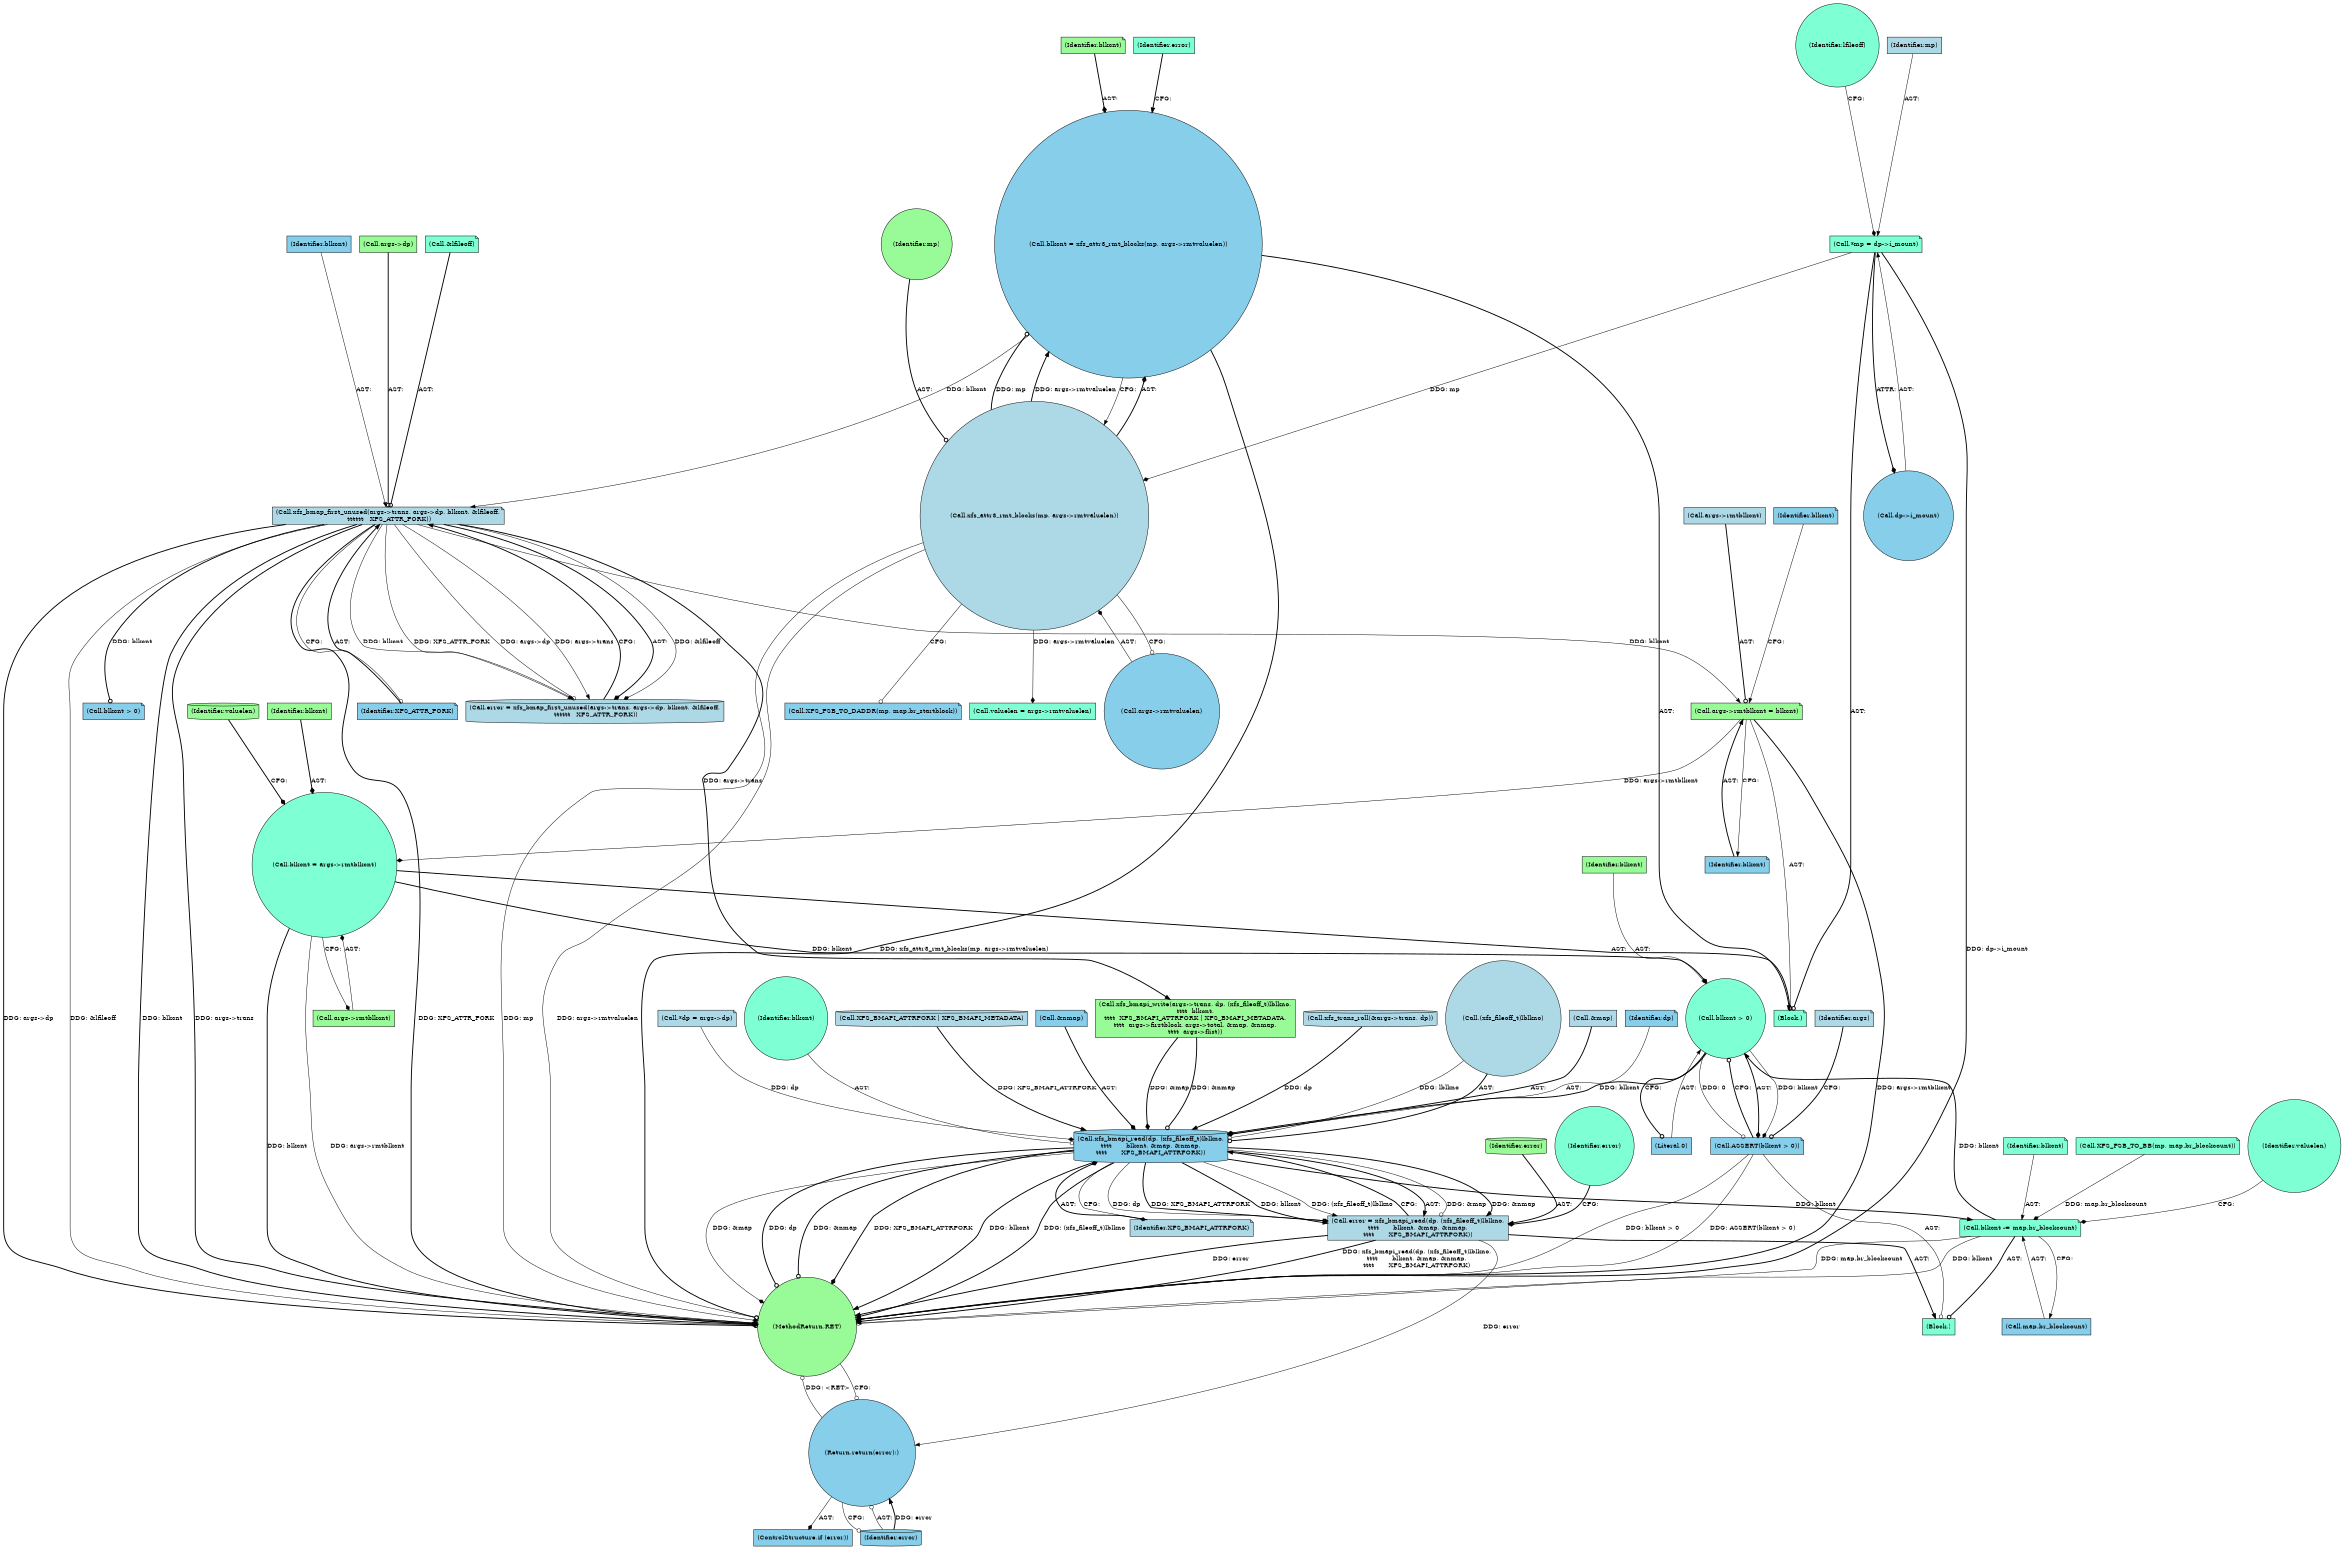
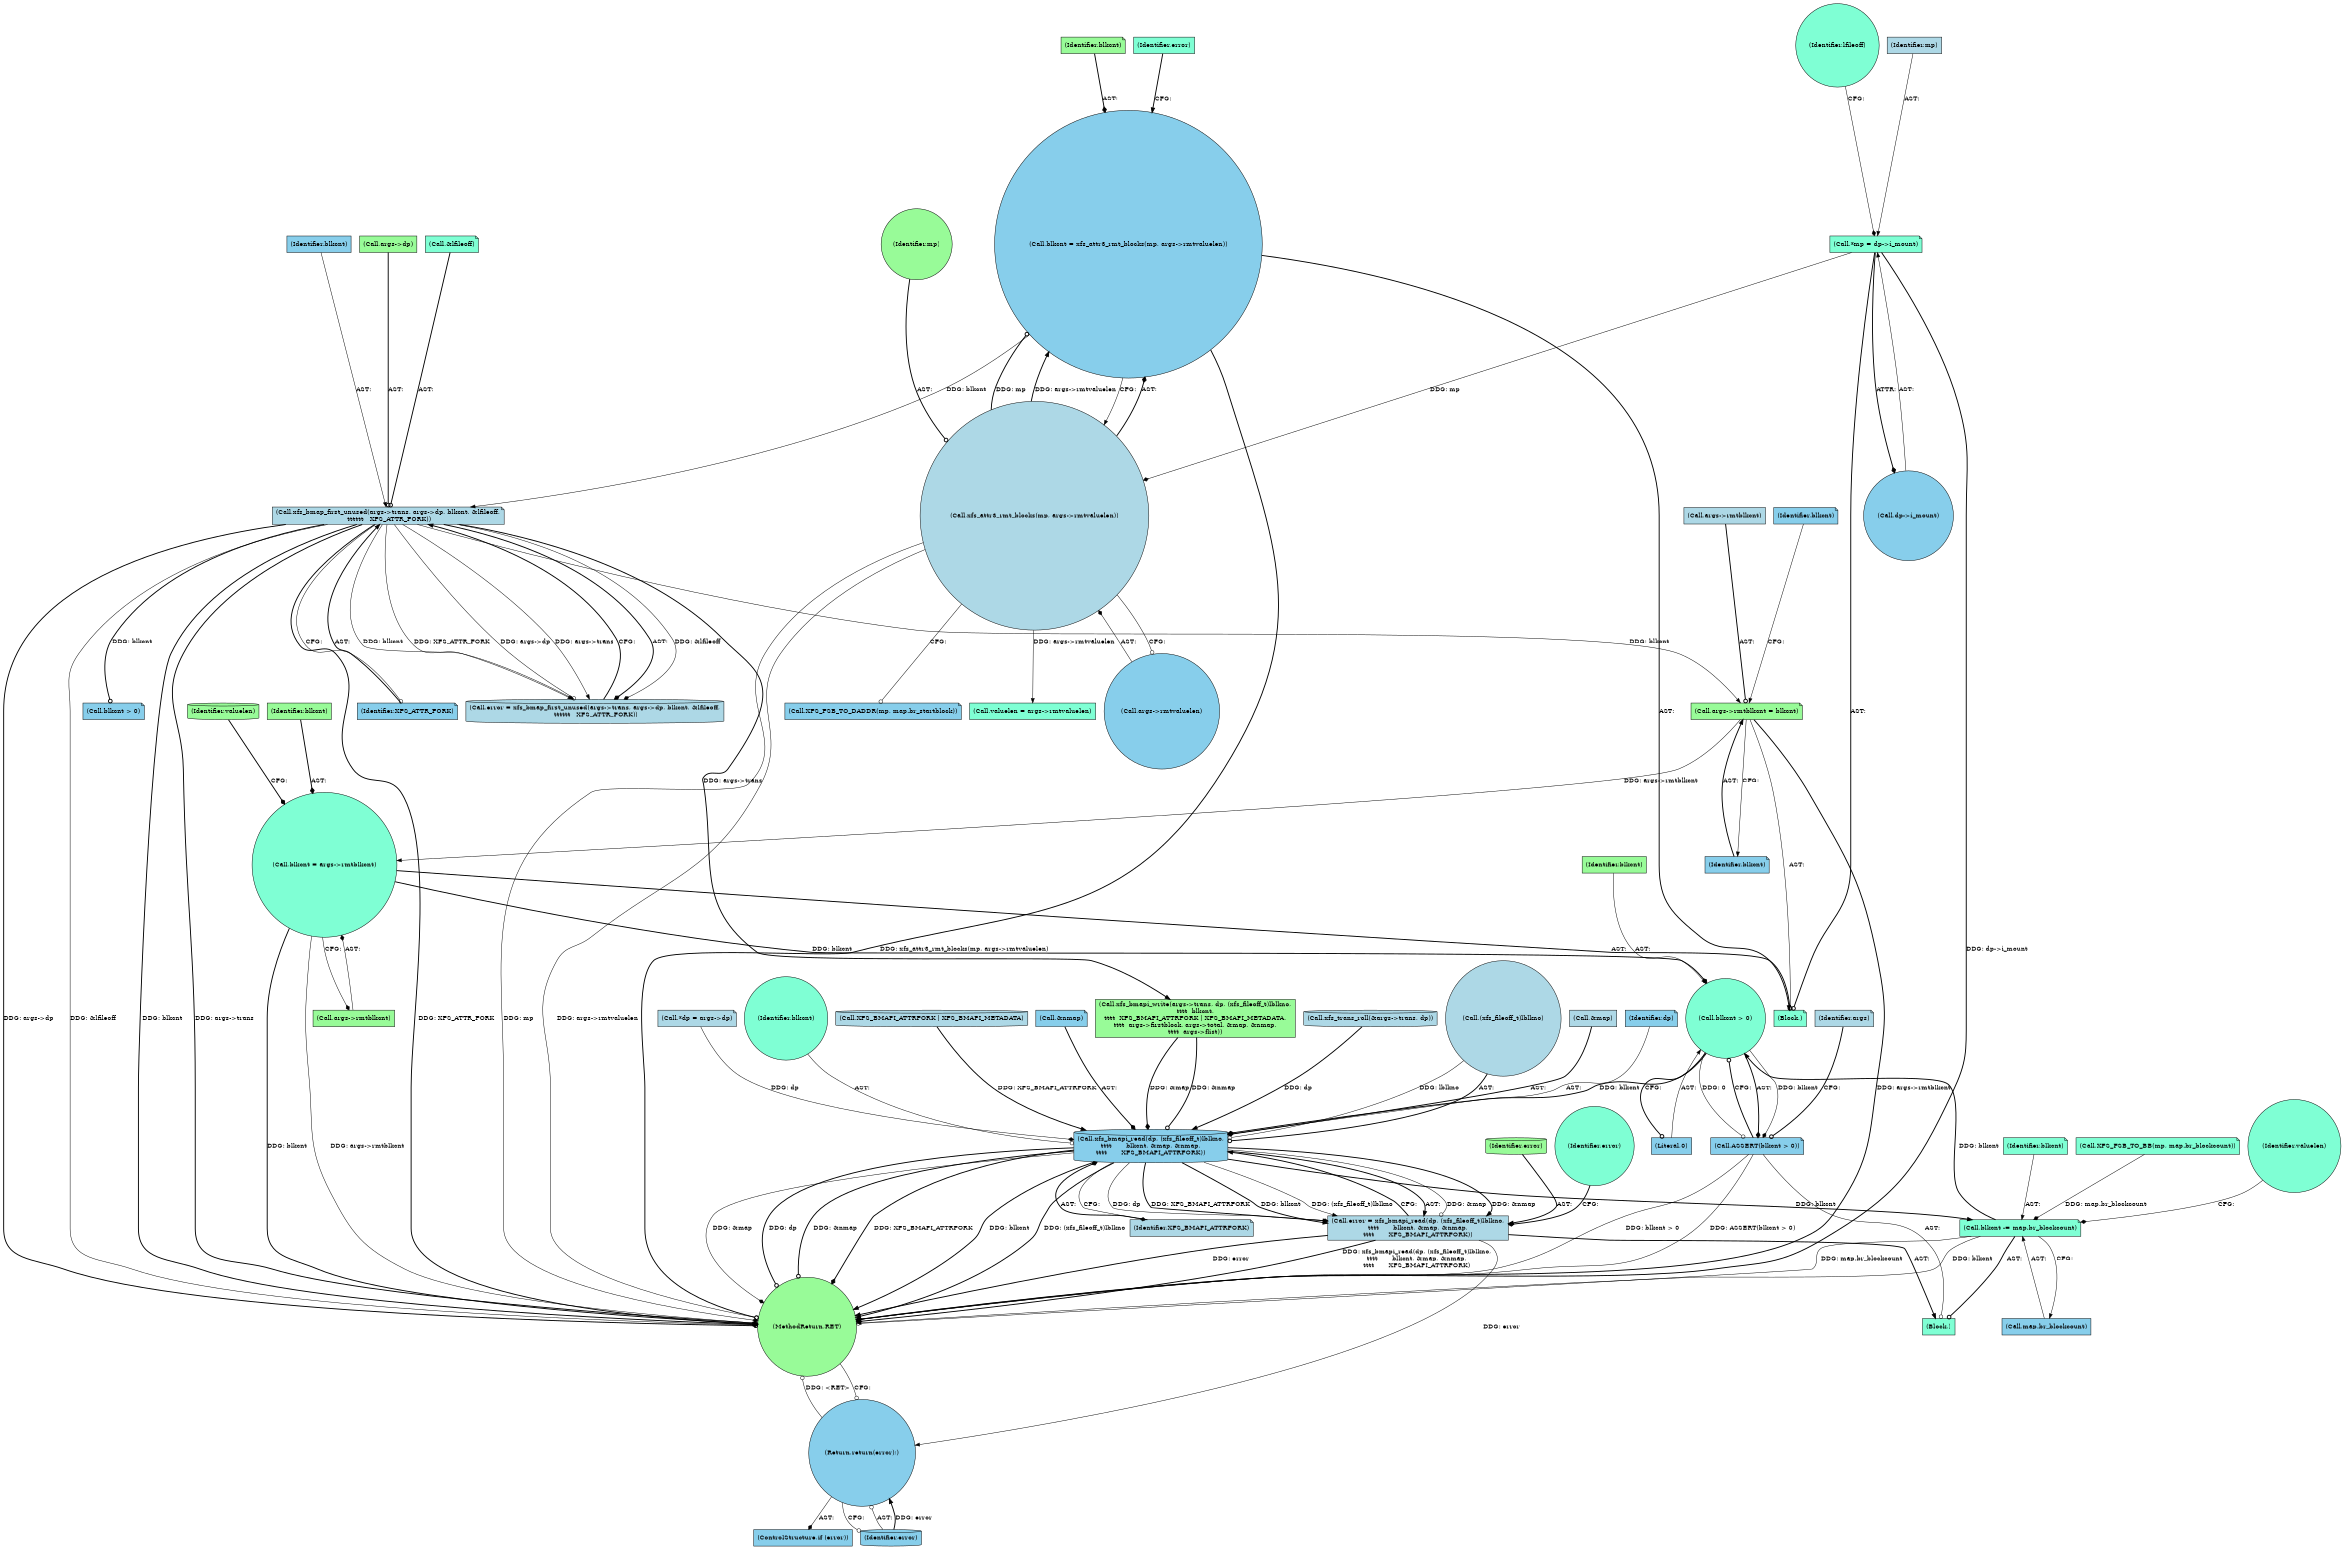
edge "(Call,xfs_attr3_rmt_blocks(mp, args->rmtvaluelen))" -> "(Call,valuelen = args->rmtvaluelen)": arrowhead diamond -> normal
edge "(Call,args->rmtblkcnt = blkcnt)" -> "(Call,blkcnt = args->rmtblkcnt)": arrowhead diamond -> normal
